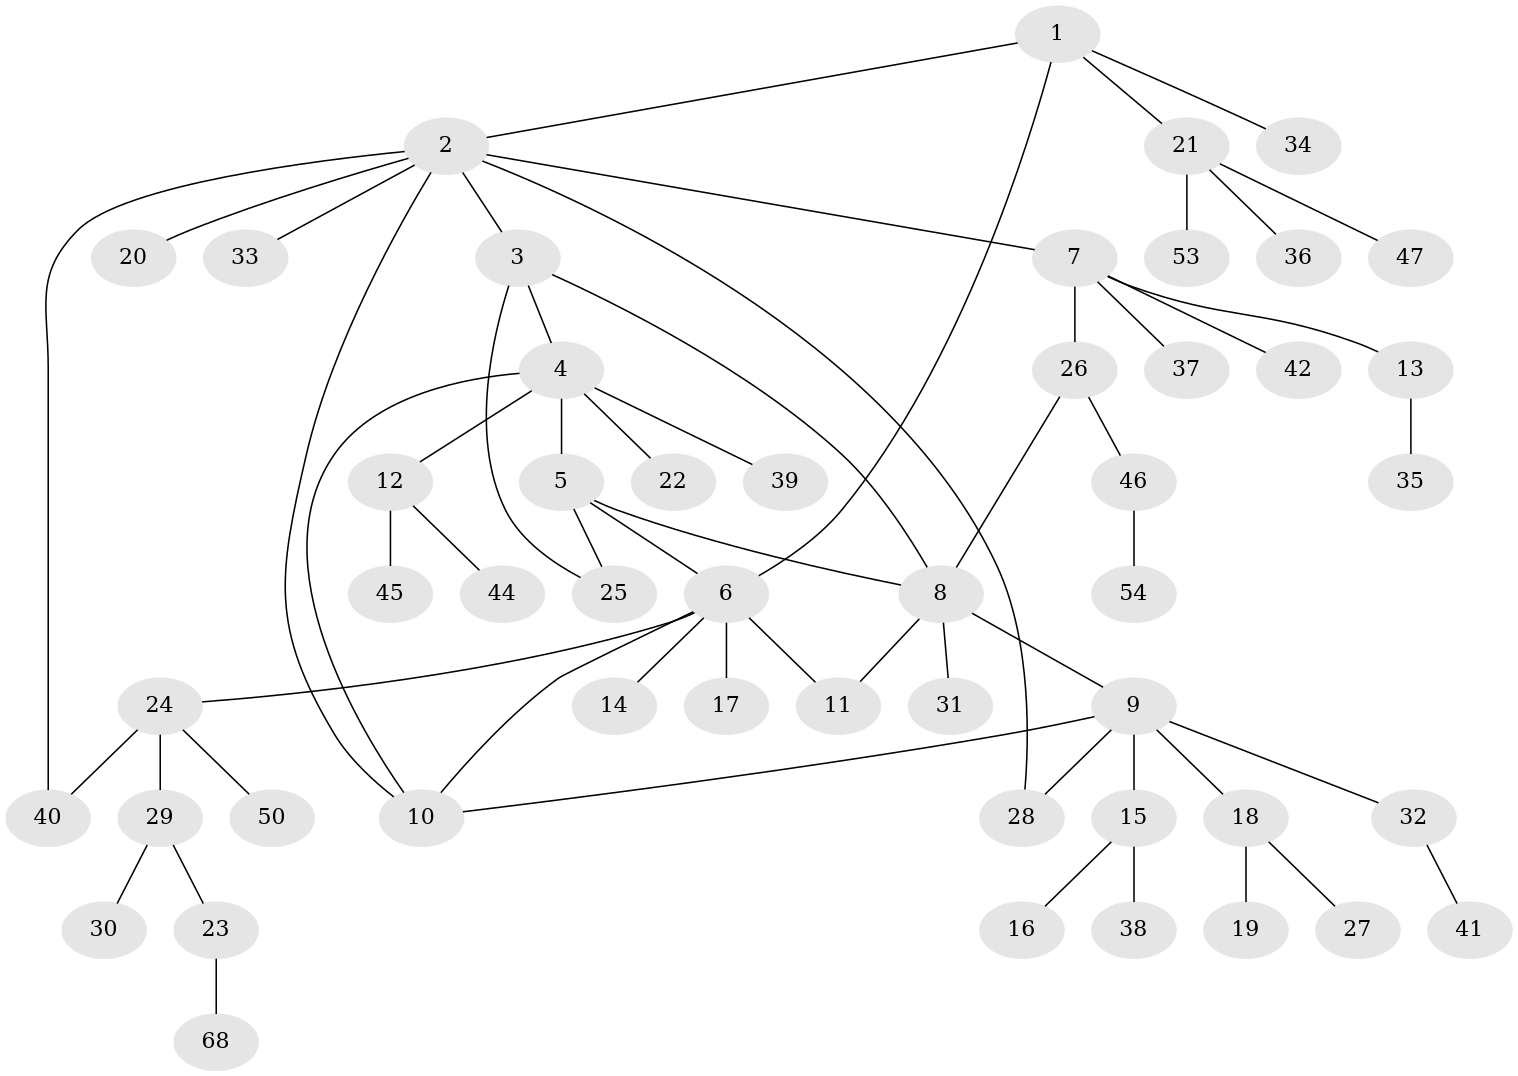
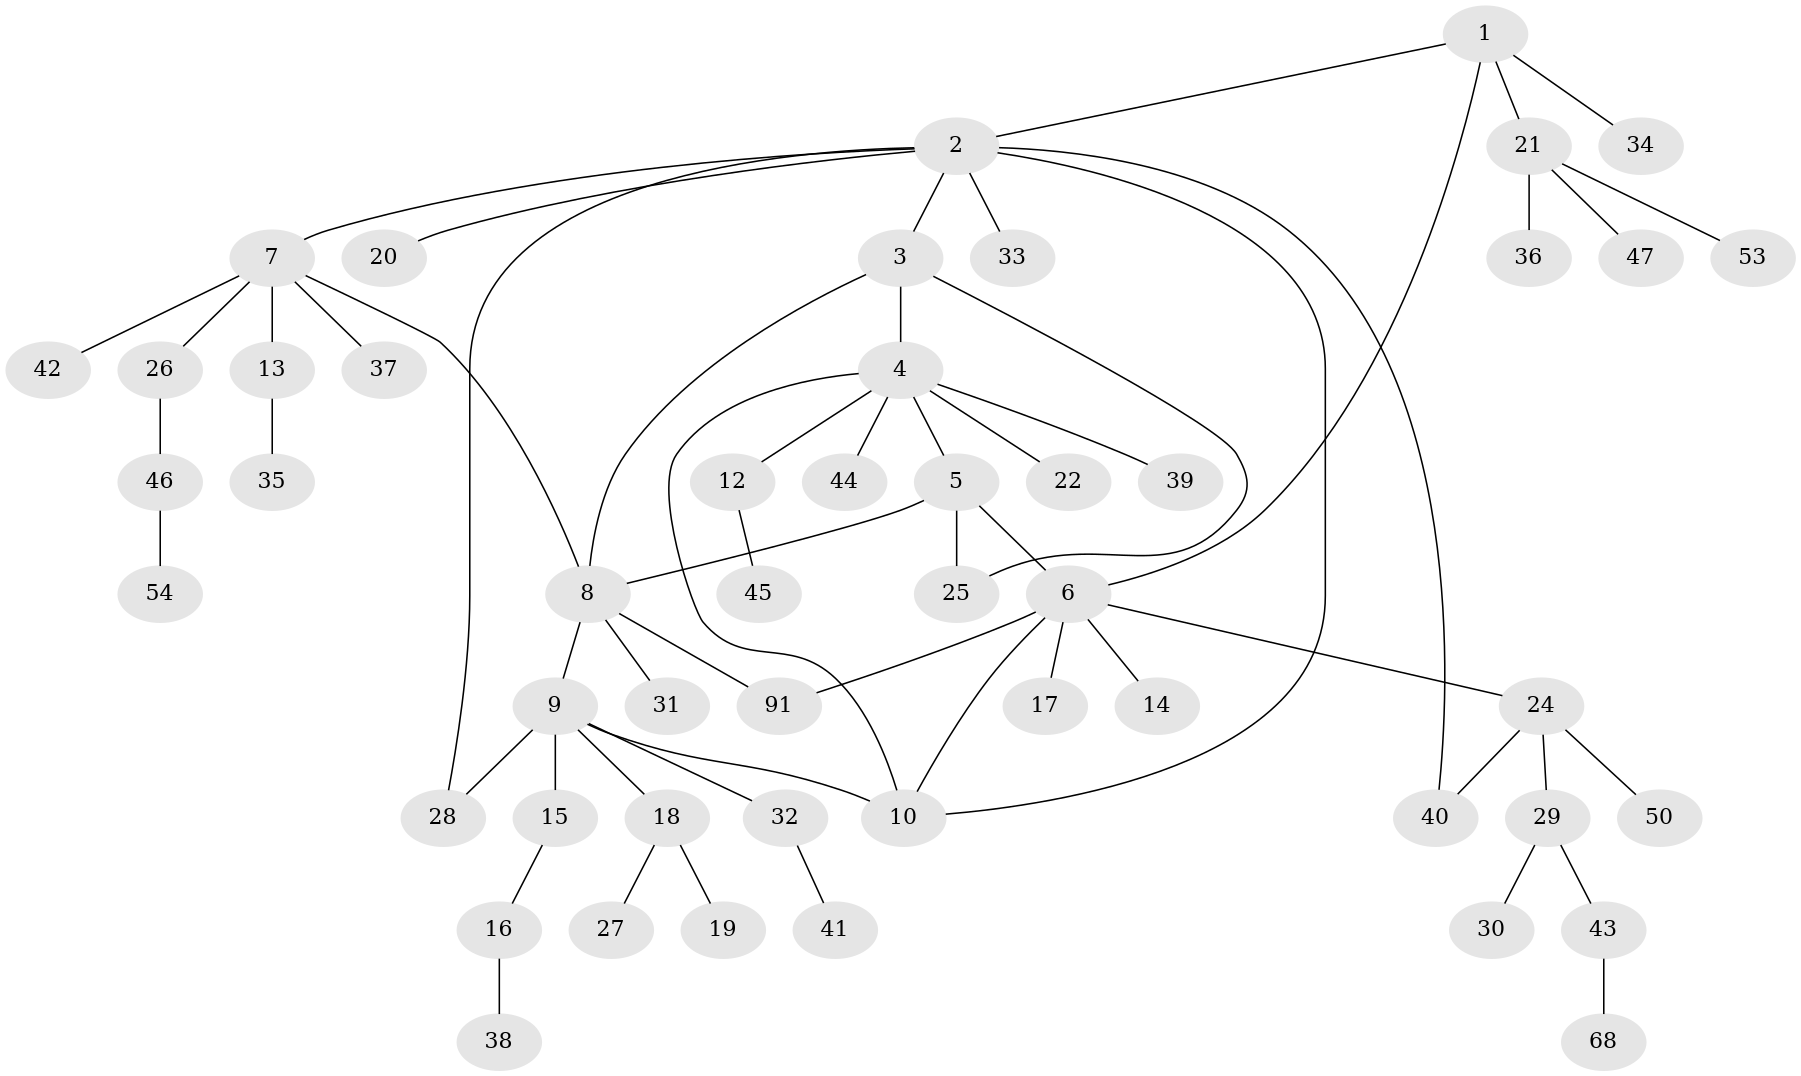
edge "26" -- "8": now "7" -- "8"
edge "12" -- "44": now "4" -- "44"
node "11": label "11" -> "91"
edge "15" -- "38": now "16" -- "38"
node "23": label "23" -> "43"
